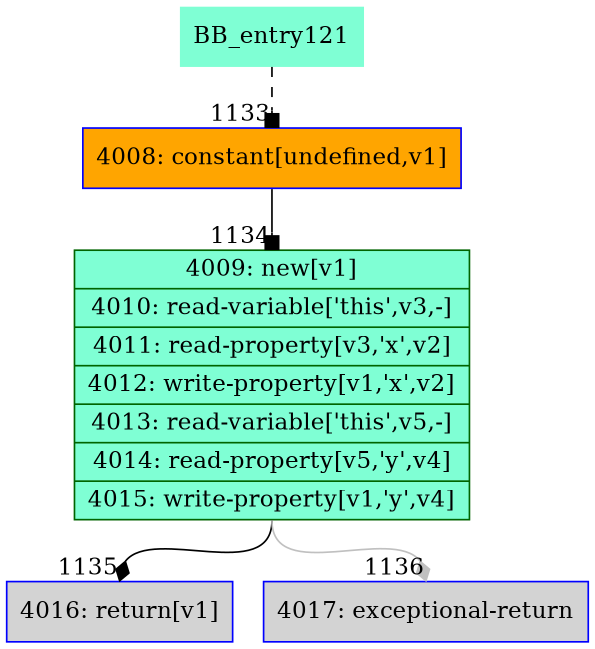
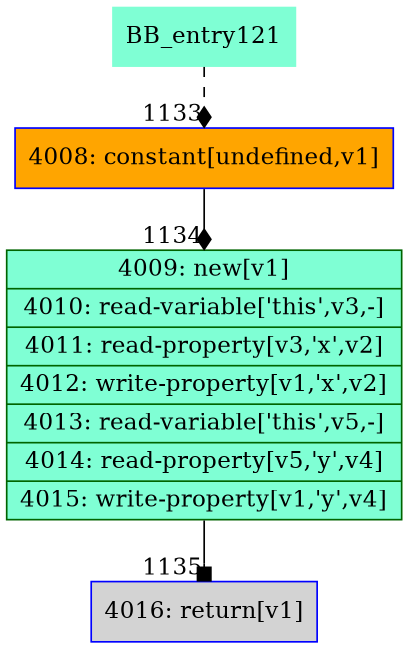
edge "BB_entry121" -> "4008: constant[undefined,v1]": arrowhead box -> diamond
edge "4008: constant[undefined,v1]" -> "4009: new[v1]": arrowhead box -> diamond
edge "4009: new[v1]" -> "4016: return[v1]": arrowhead diamond -> box
node "4017: exceptional-return": removed
